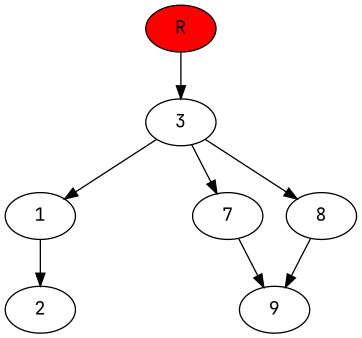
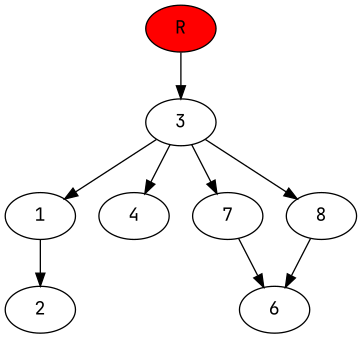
node "4": added
node "9": label "9" -> "6"
